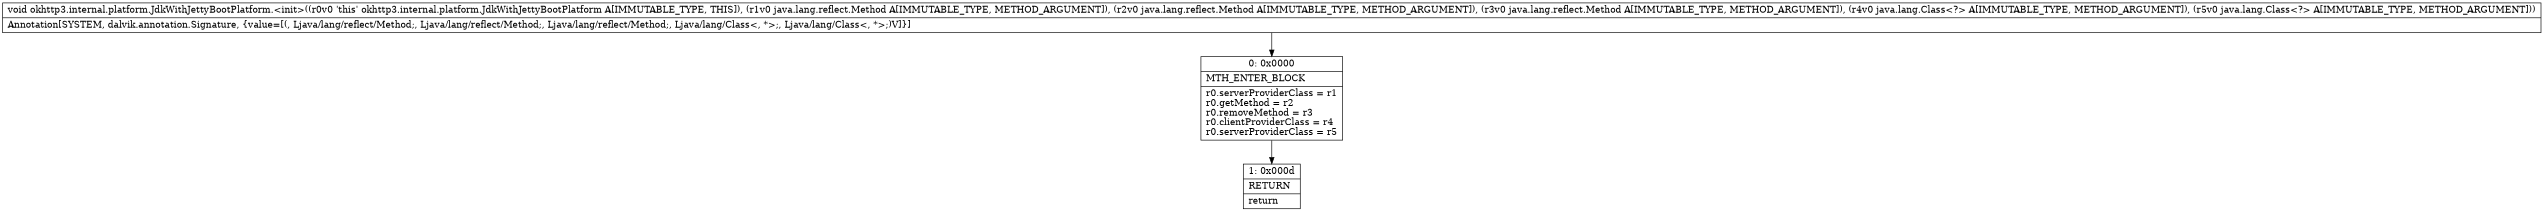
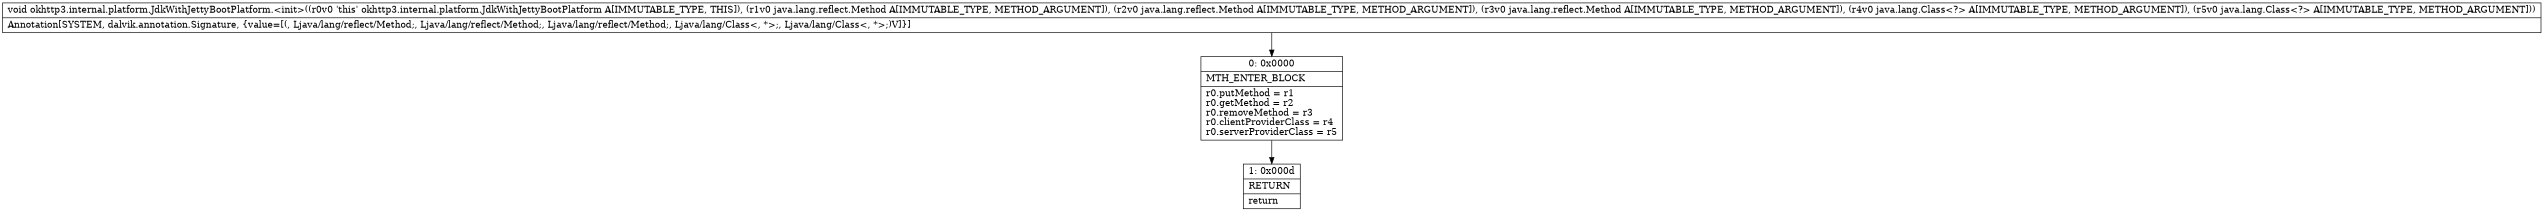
node "0: 0x0000": text "r0.serverProviderClass = r1" -> "r0.putMethod = r1"
